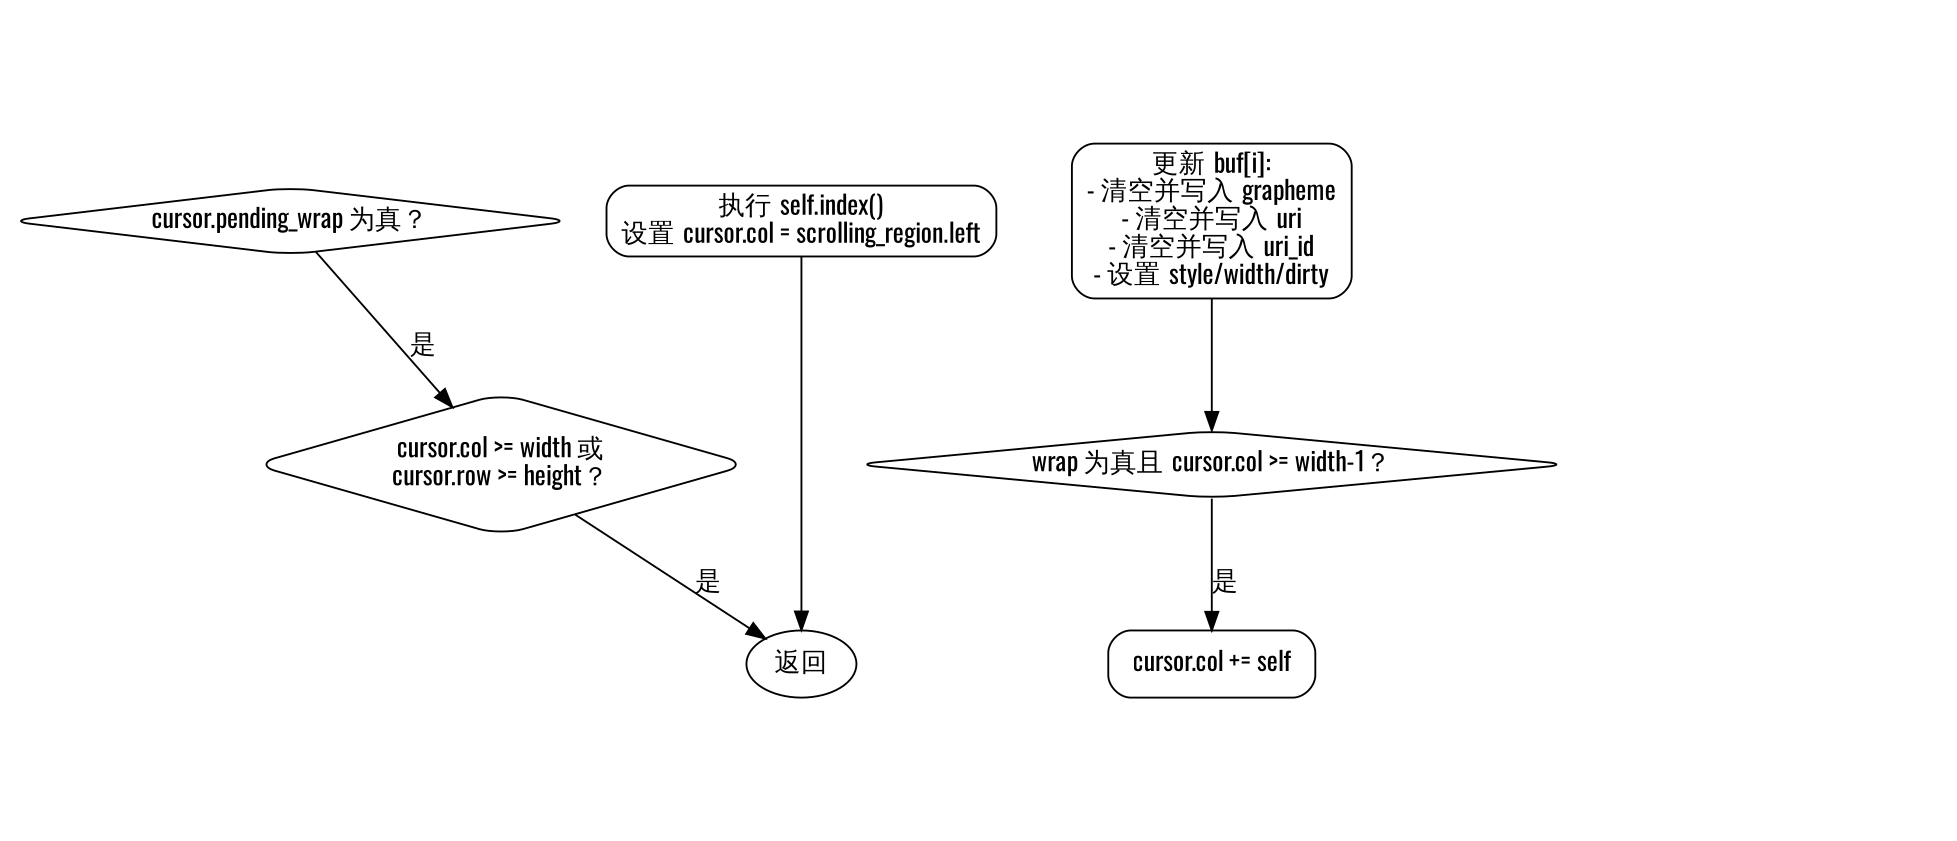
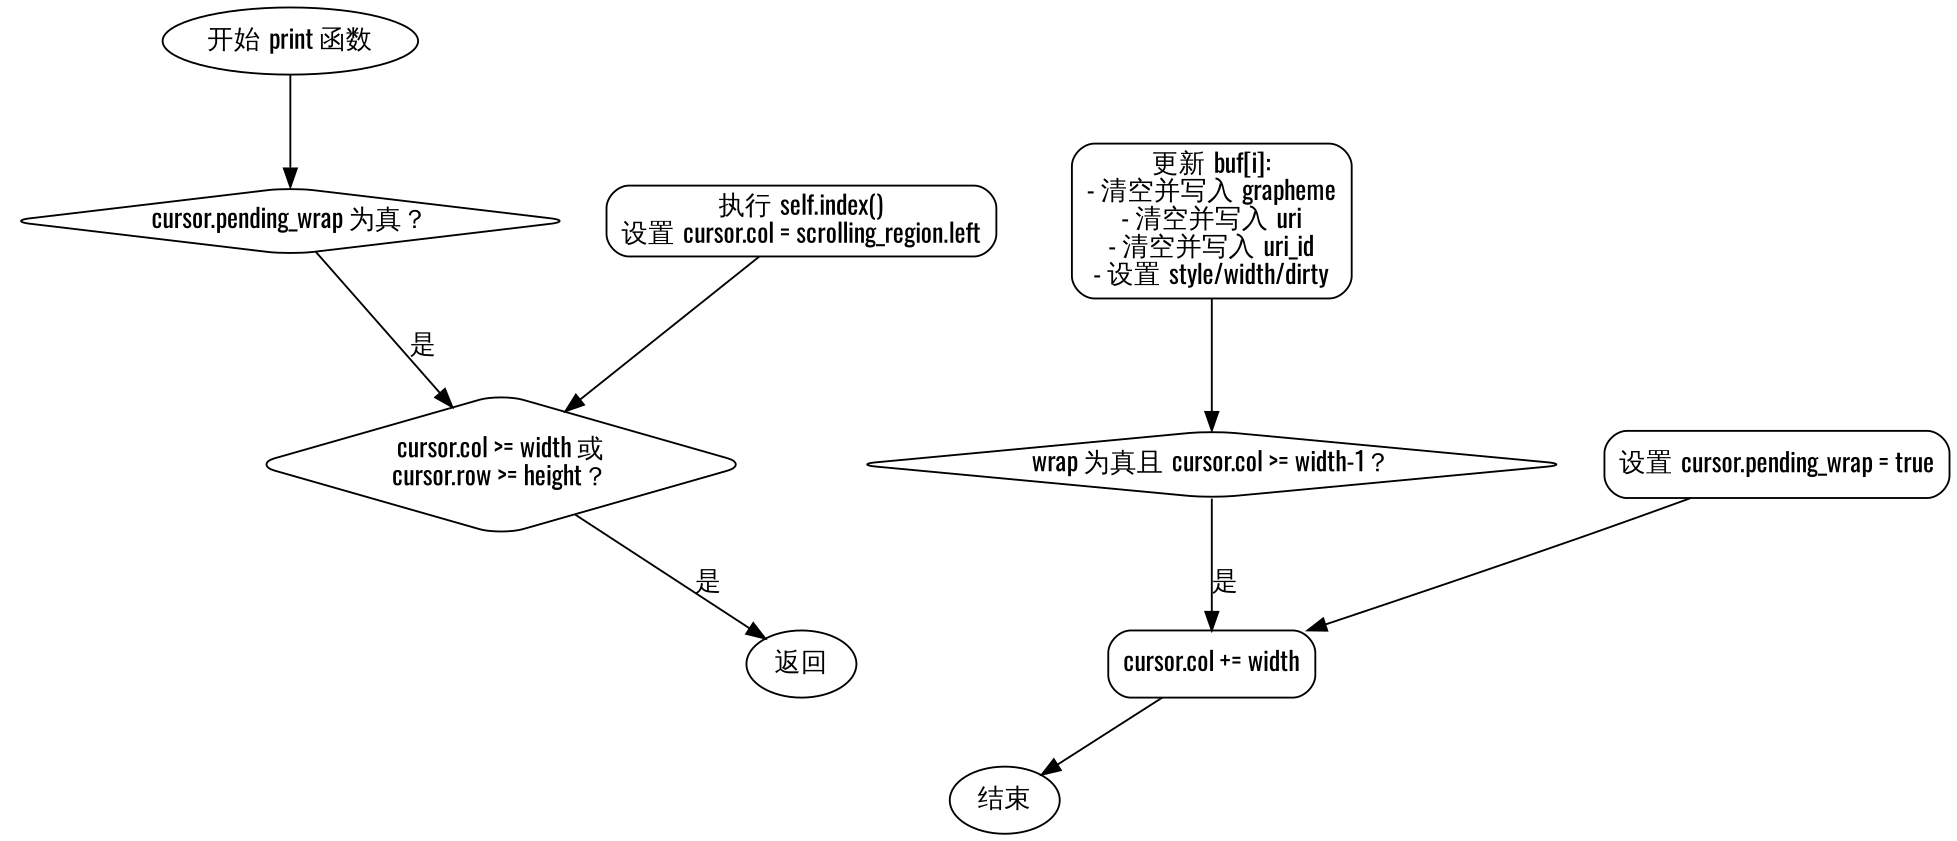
node "开始 print 函数": added
edge "执行 self.index() 设置 cursor.col = scrolling_region.left" -> "返回": now "执行 self.index() 设置 cursor.col = scrolling_region.left" -> "cursor.col >= width 或 cursor.row >= height？"
node "设置 cursor.pending_wrap = true": added
node "cursor.col += self": label "cursor.col += self" -> "cursor.col += width"
node "结束": added
